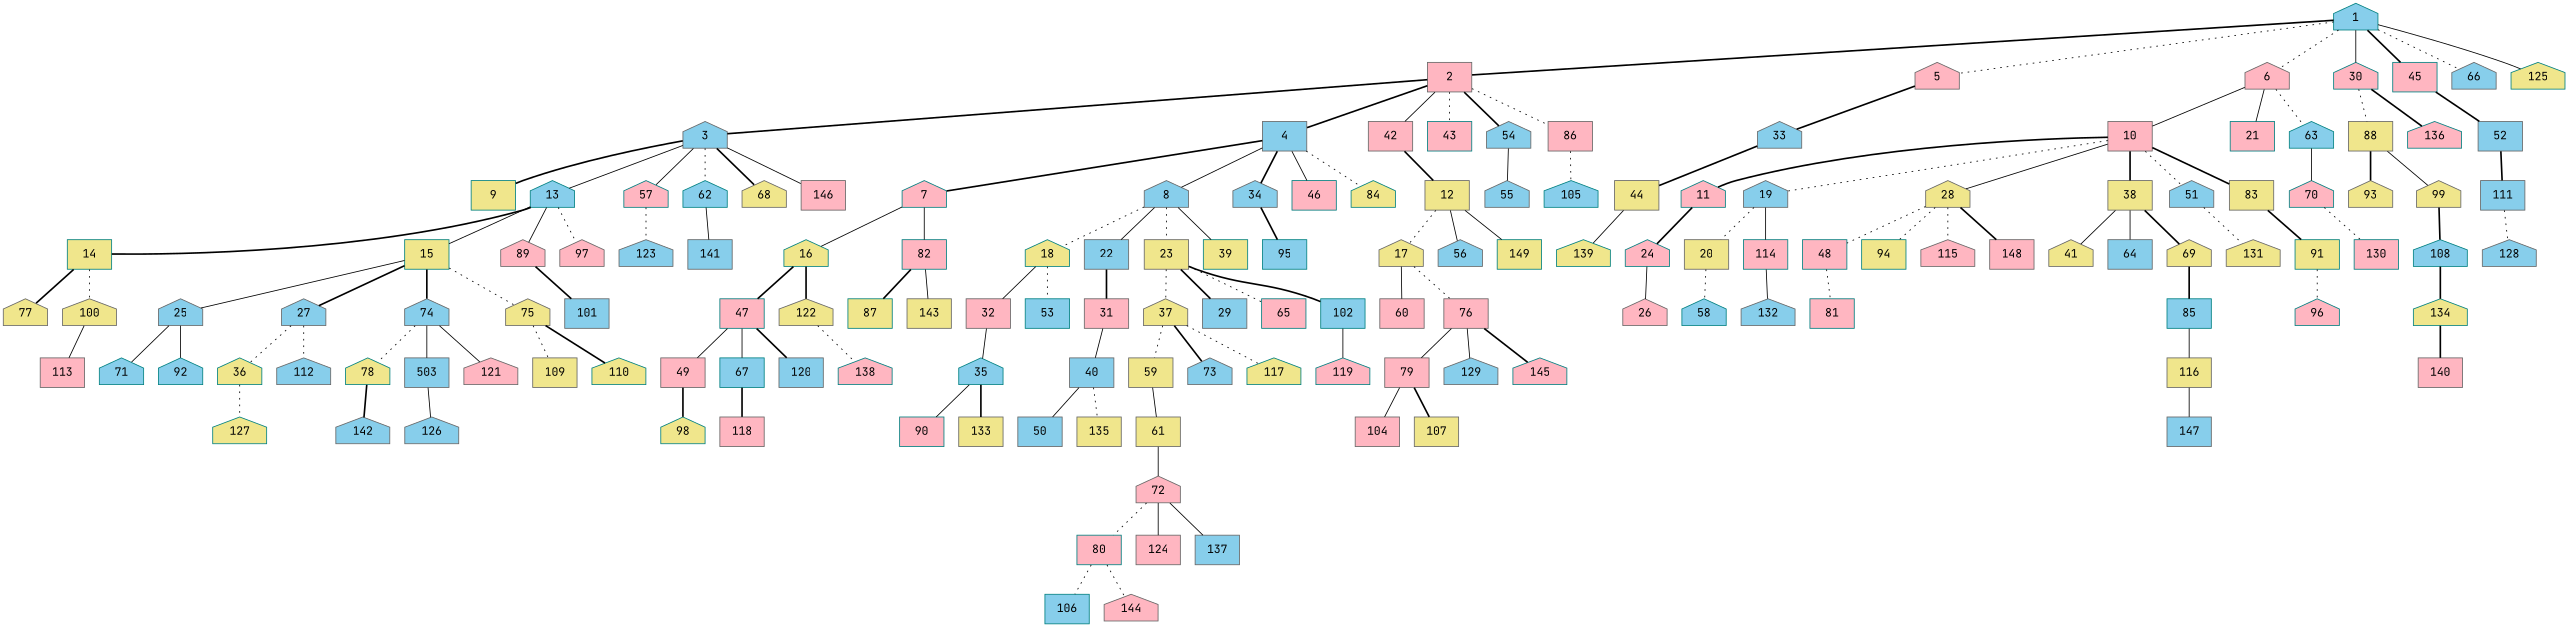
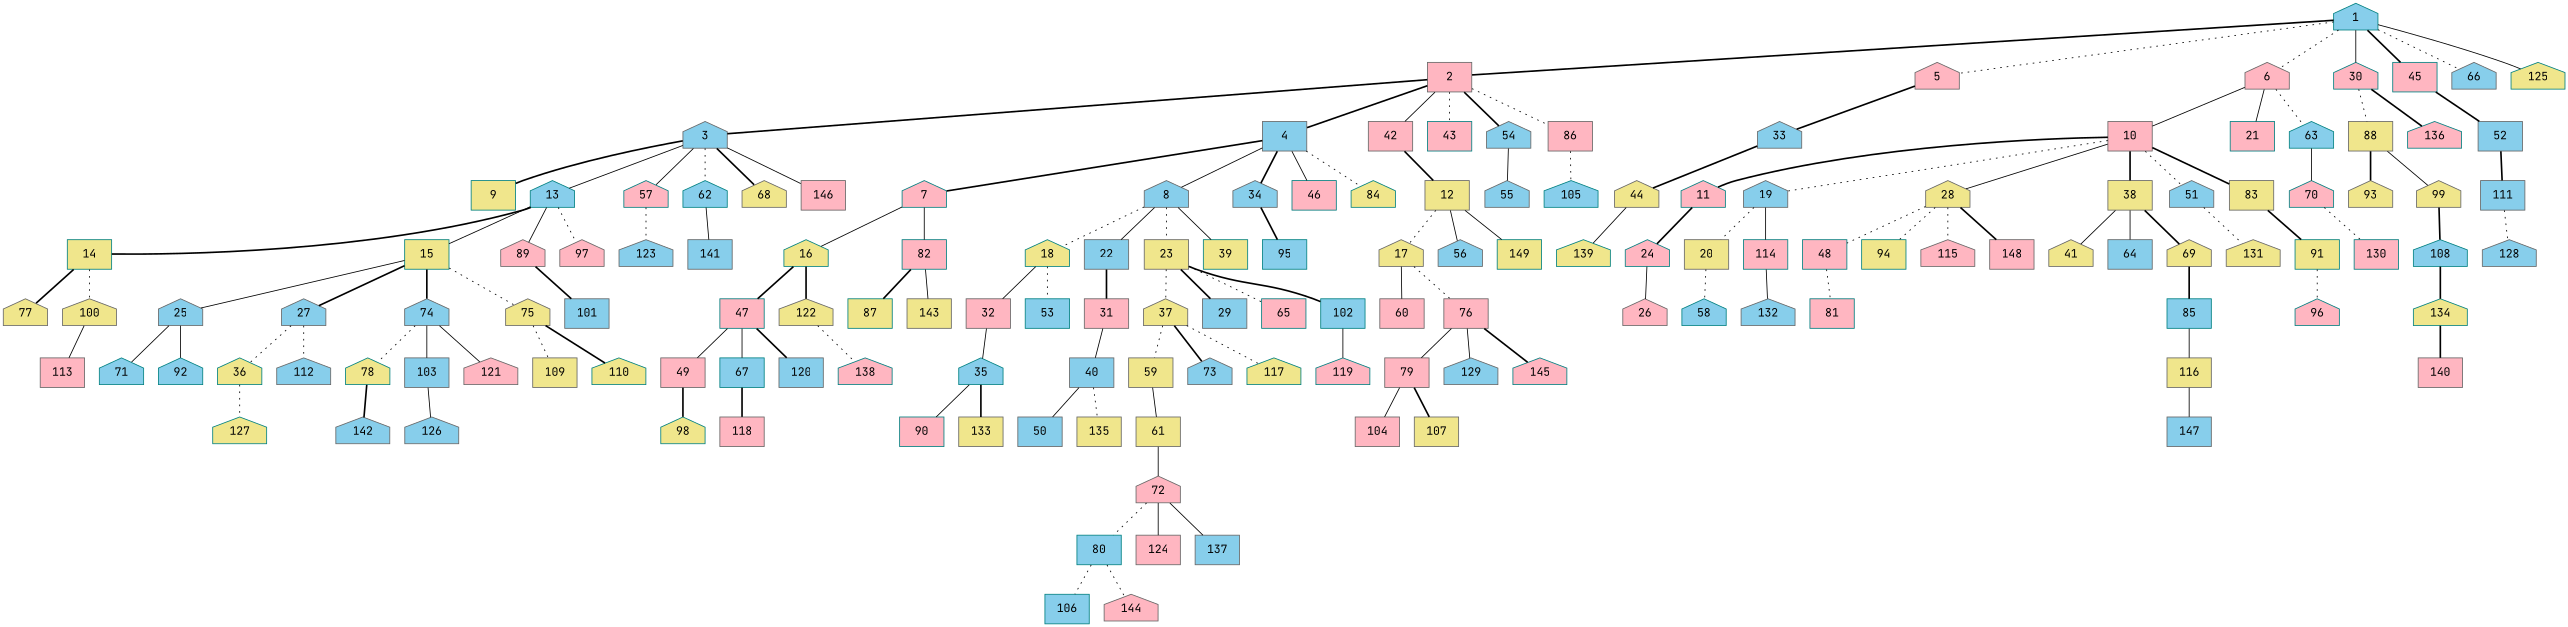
node "44": shape box -> house
node "503": label "503" -> "103"
node "80": fillcolor lightpink -> skyblue
